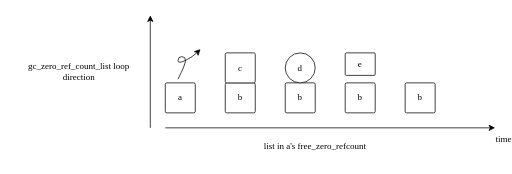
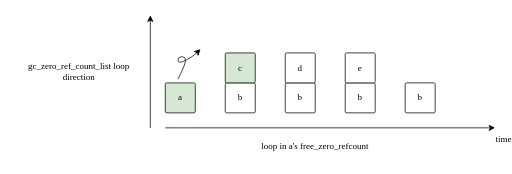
node "e": size 30x23 -> 30x30
node "c": fillcolor #ffffff -> #d5e8d4
node "d": shape ellipse -> rounded rectangle
node "a": fillcolor #ffffff -> #d5e8d4
node "list in a's free_zero_refcount": label "list in a's free_zero_refcount" -> "loop in a's free_zero_refcount"
